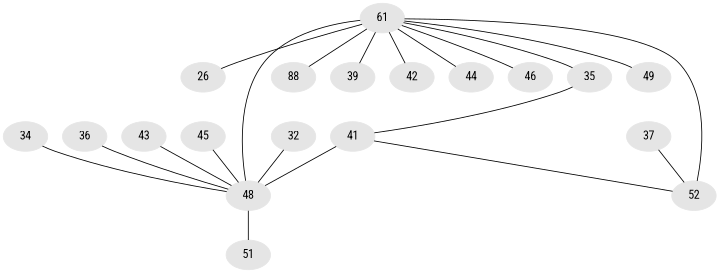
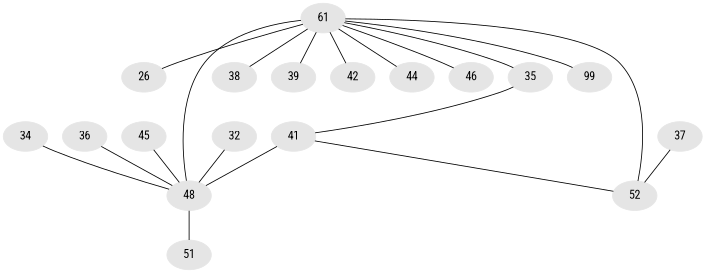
node "88": label "88" -> "38"
node "49": label "49" -> "99"
node "43": removed
